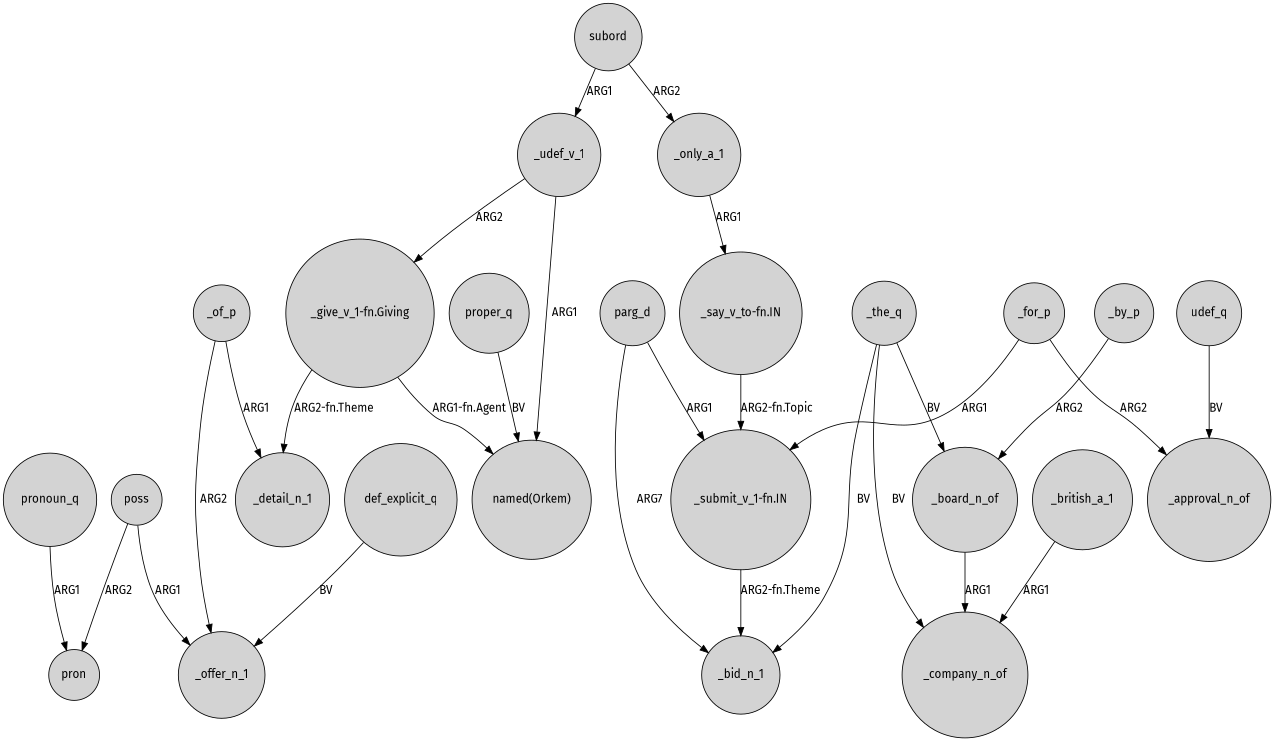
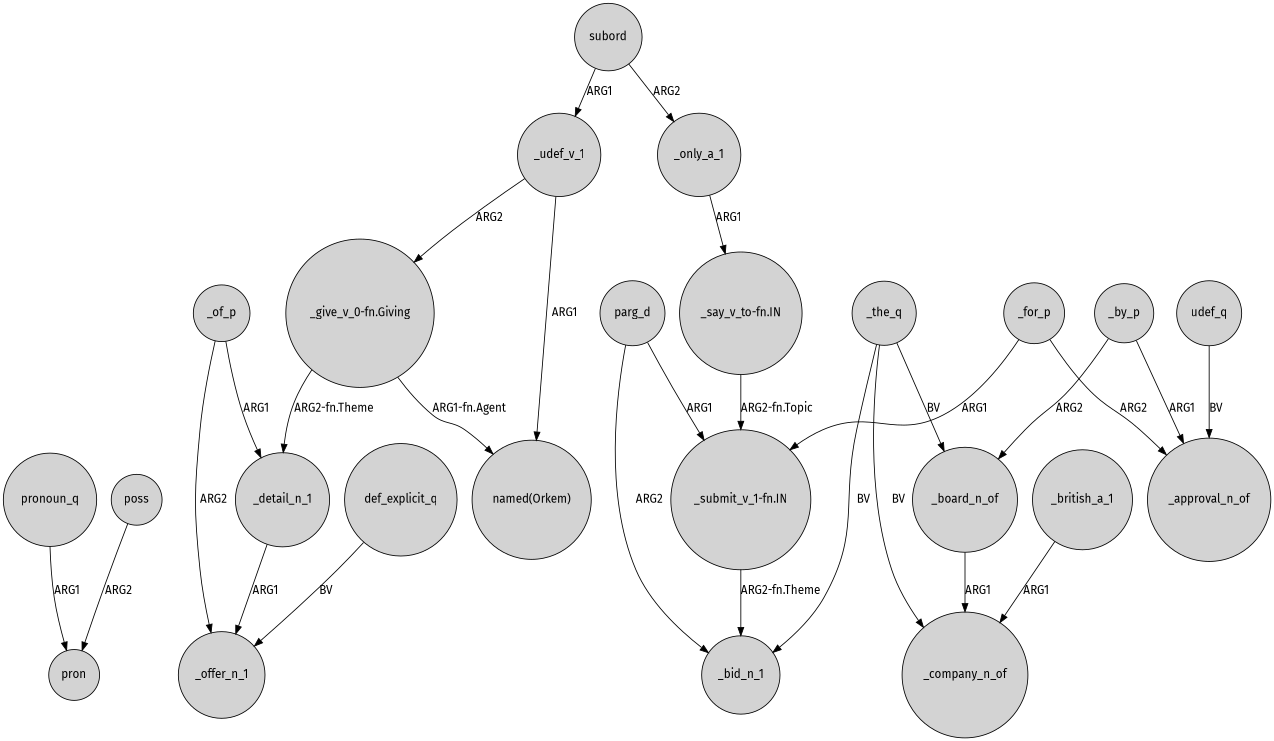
node "_give_v_1-fn.Giving": label "_give_v_1-fn.Giving" -> "_give_v_0-fn.Giving"
node "proper_q": removed
edge "_by_p" -> "_approval_n_of": added, label "ARG1"
edge "parg_d" -> "_bid_n_1": label "ARG7" -> "ARG2"
edge "poss" -> "_offer_n_1": now "_detail_n_1" -> "_offer_n_1"
